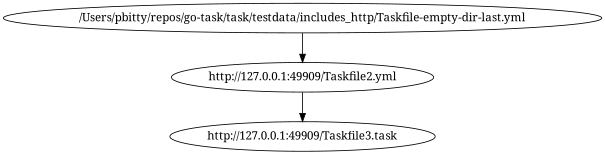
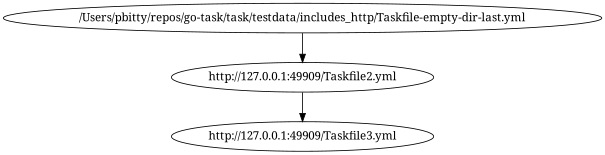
node "http://127.0.0.1:49909/Taskfile3.task": label "http://127.0.0.1:49909/Taskfile3.task" -> "http://127.0.0.1:49909/Taskfile3.yml"
